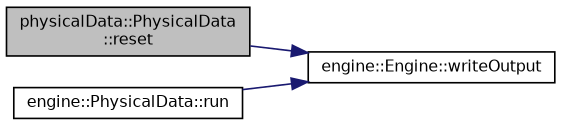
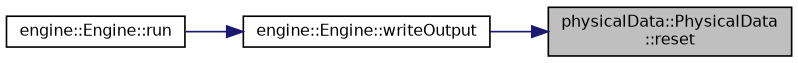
edge "physicalData::PhysicalData ::reset" -> "engine::Engine::writeOutput": reversed
node "engine::PhysicalData::run": label "engine::PhysicalData::run" -> "engine::Engine::run"
